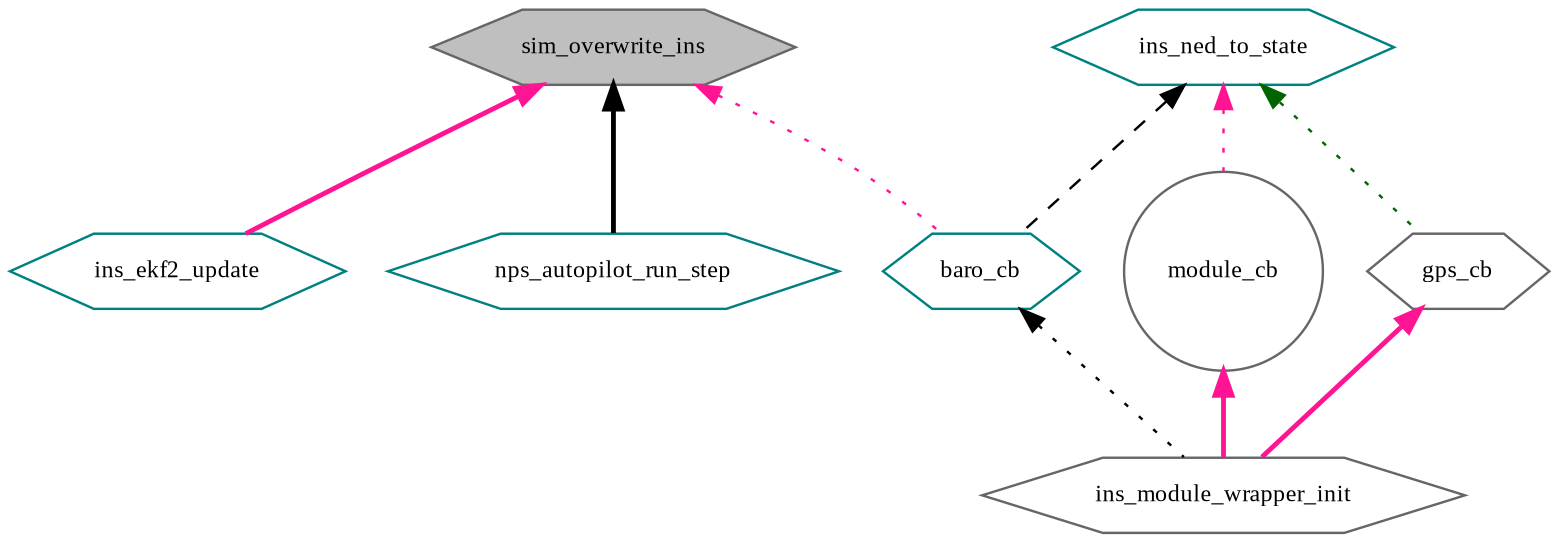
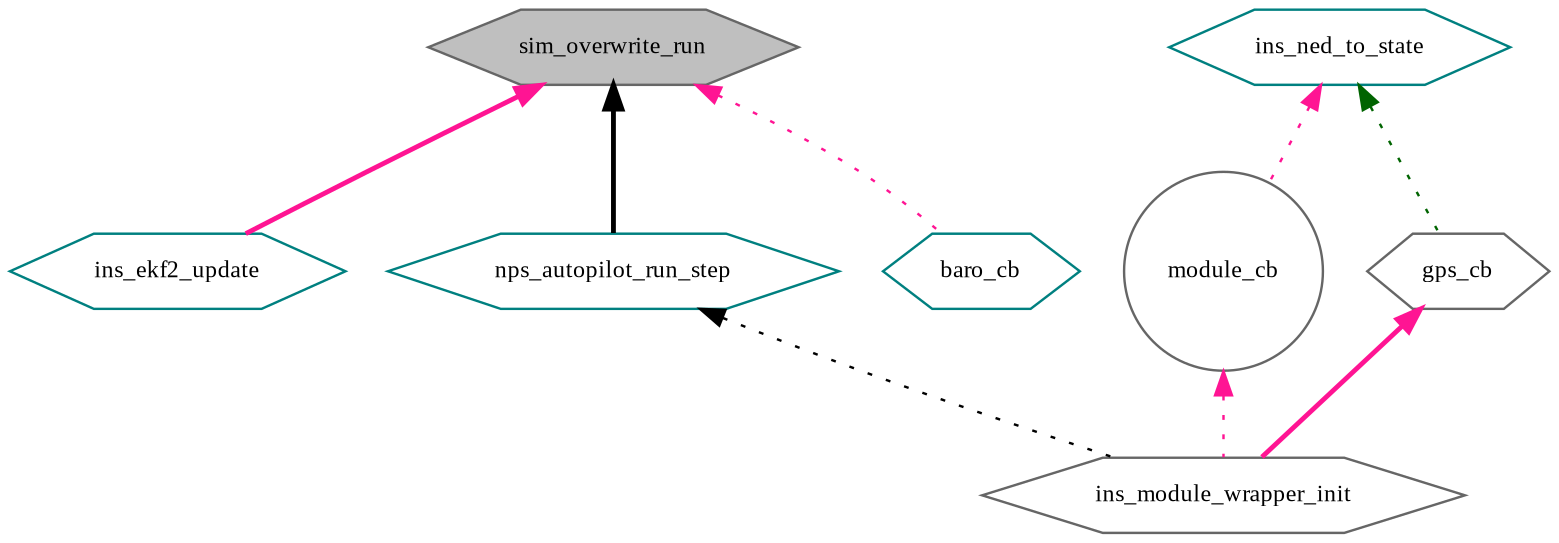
node "sim_overwrite_ins": label "sim_overwrite_ins" -> "sim_overwrite_run"
edge "baro_cb" -> "ins_ned_to_state": removed
edge "ins_module_wrapper_init" -> "baro_cb": now "ins_module_wrapper_init" -> "nps_autopilot_run_step"
edge "ins_module_wrapper_init" -> "module_cb": style bold -> dotted
